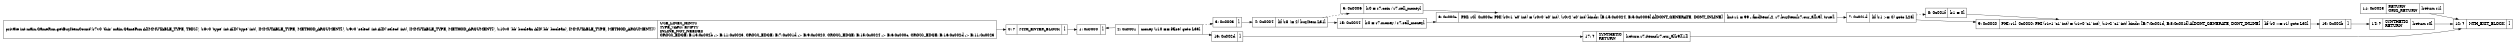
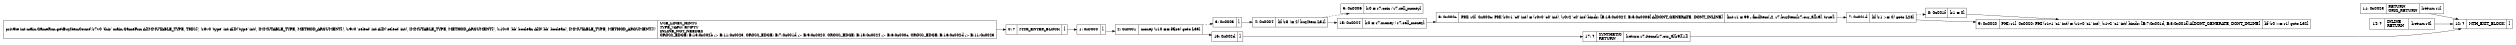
edge "5: 0x0006" -> "6: 0x000c": removed
node "14: ?": text "SYNTHETIC" -> "INLINE"
node "13: 0x002b": removed
edge "2: 0x0001" -> "1: 0x0000": reversed
